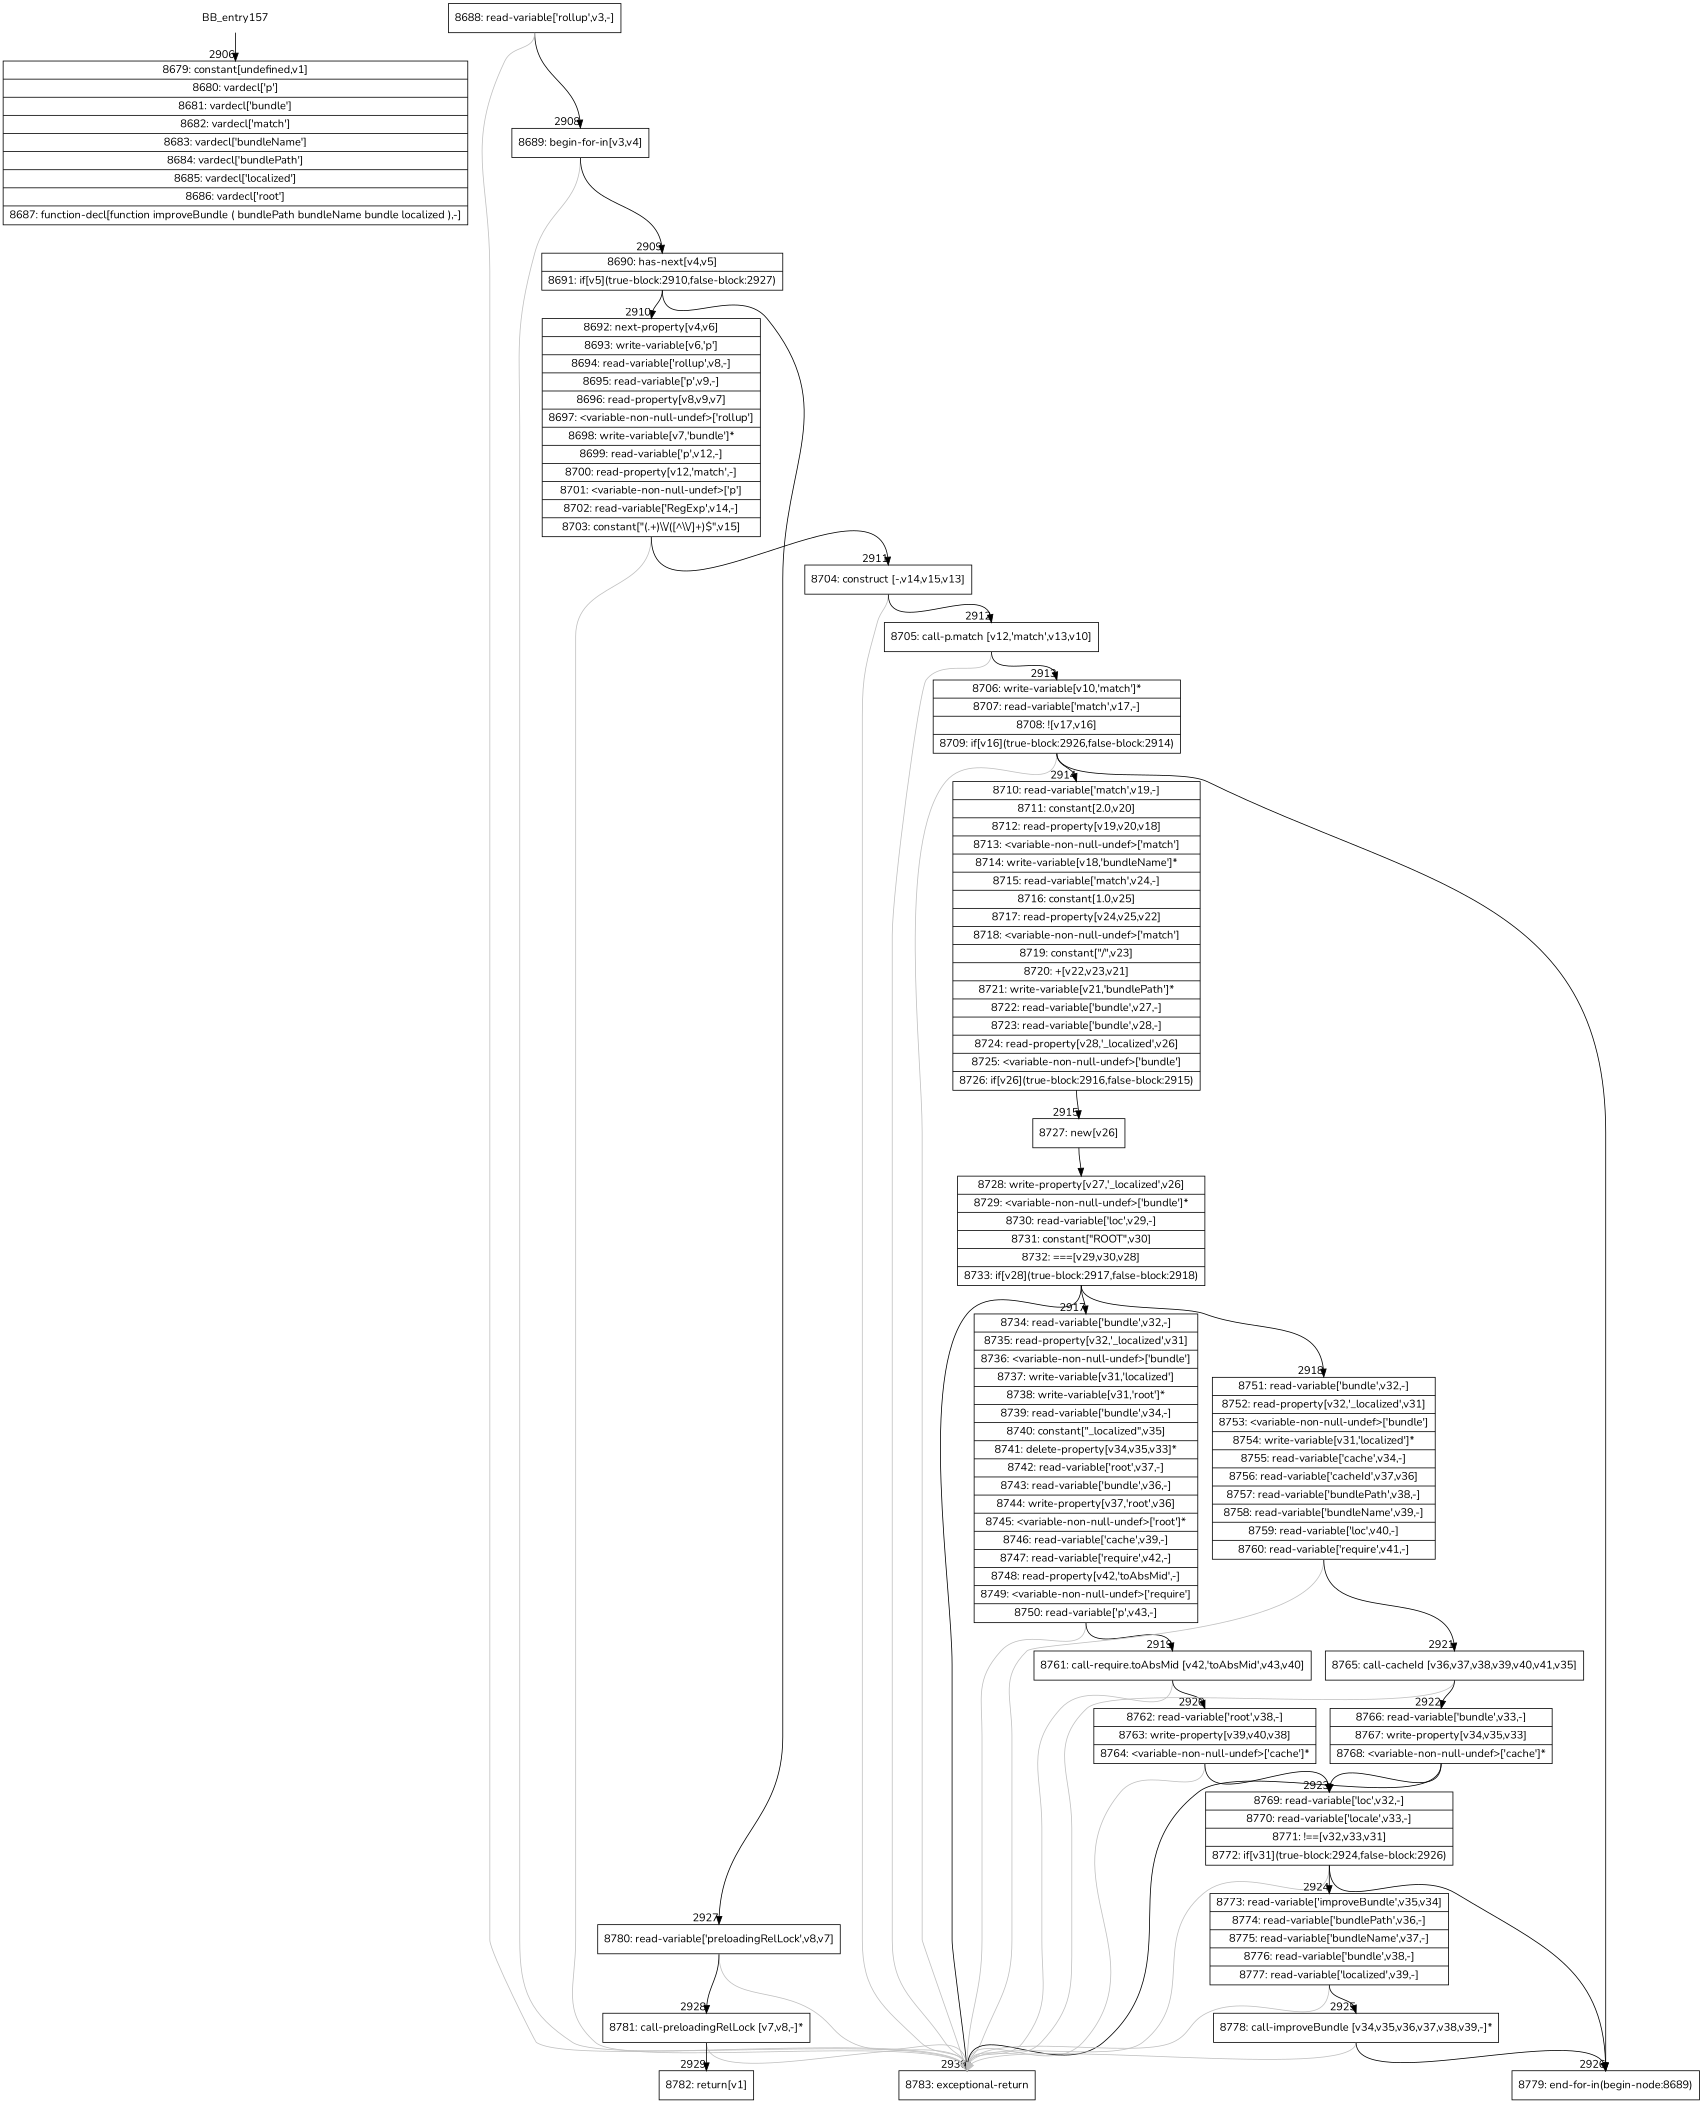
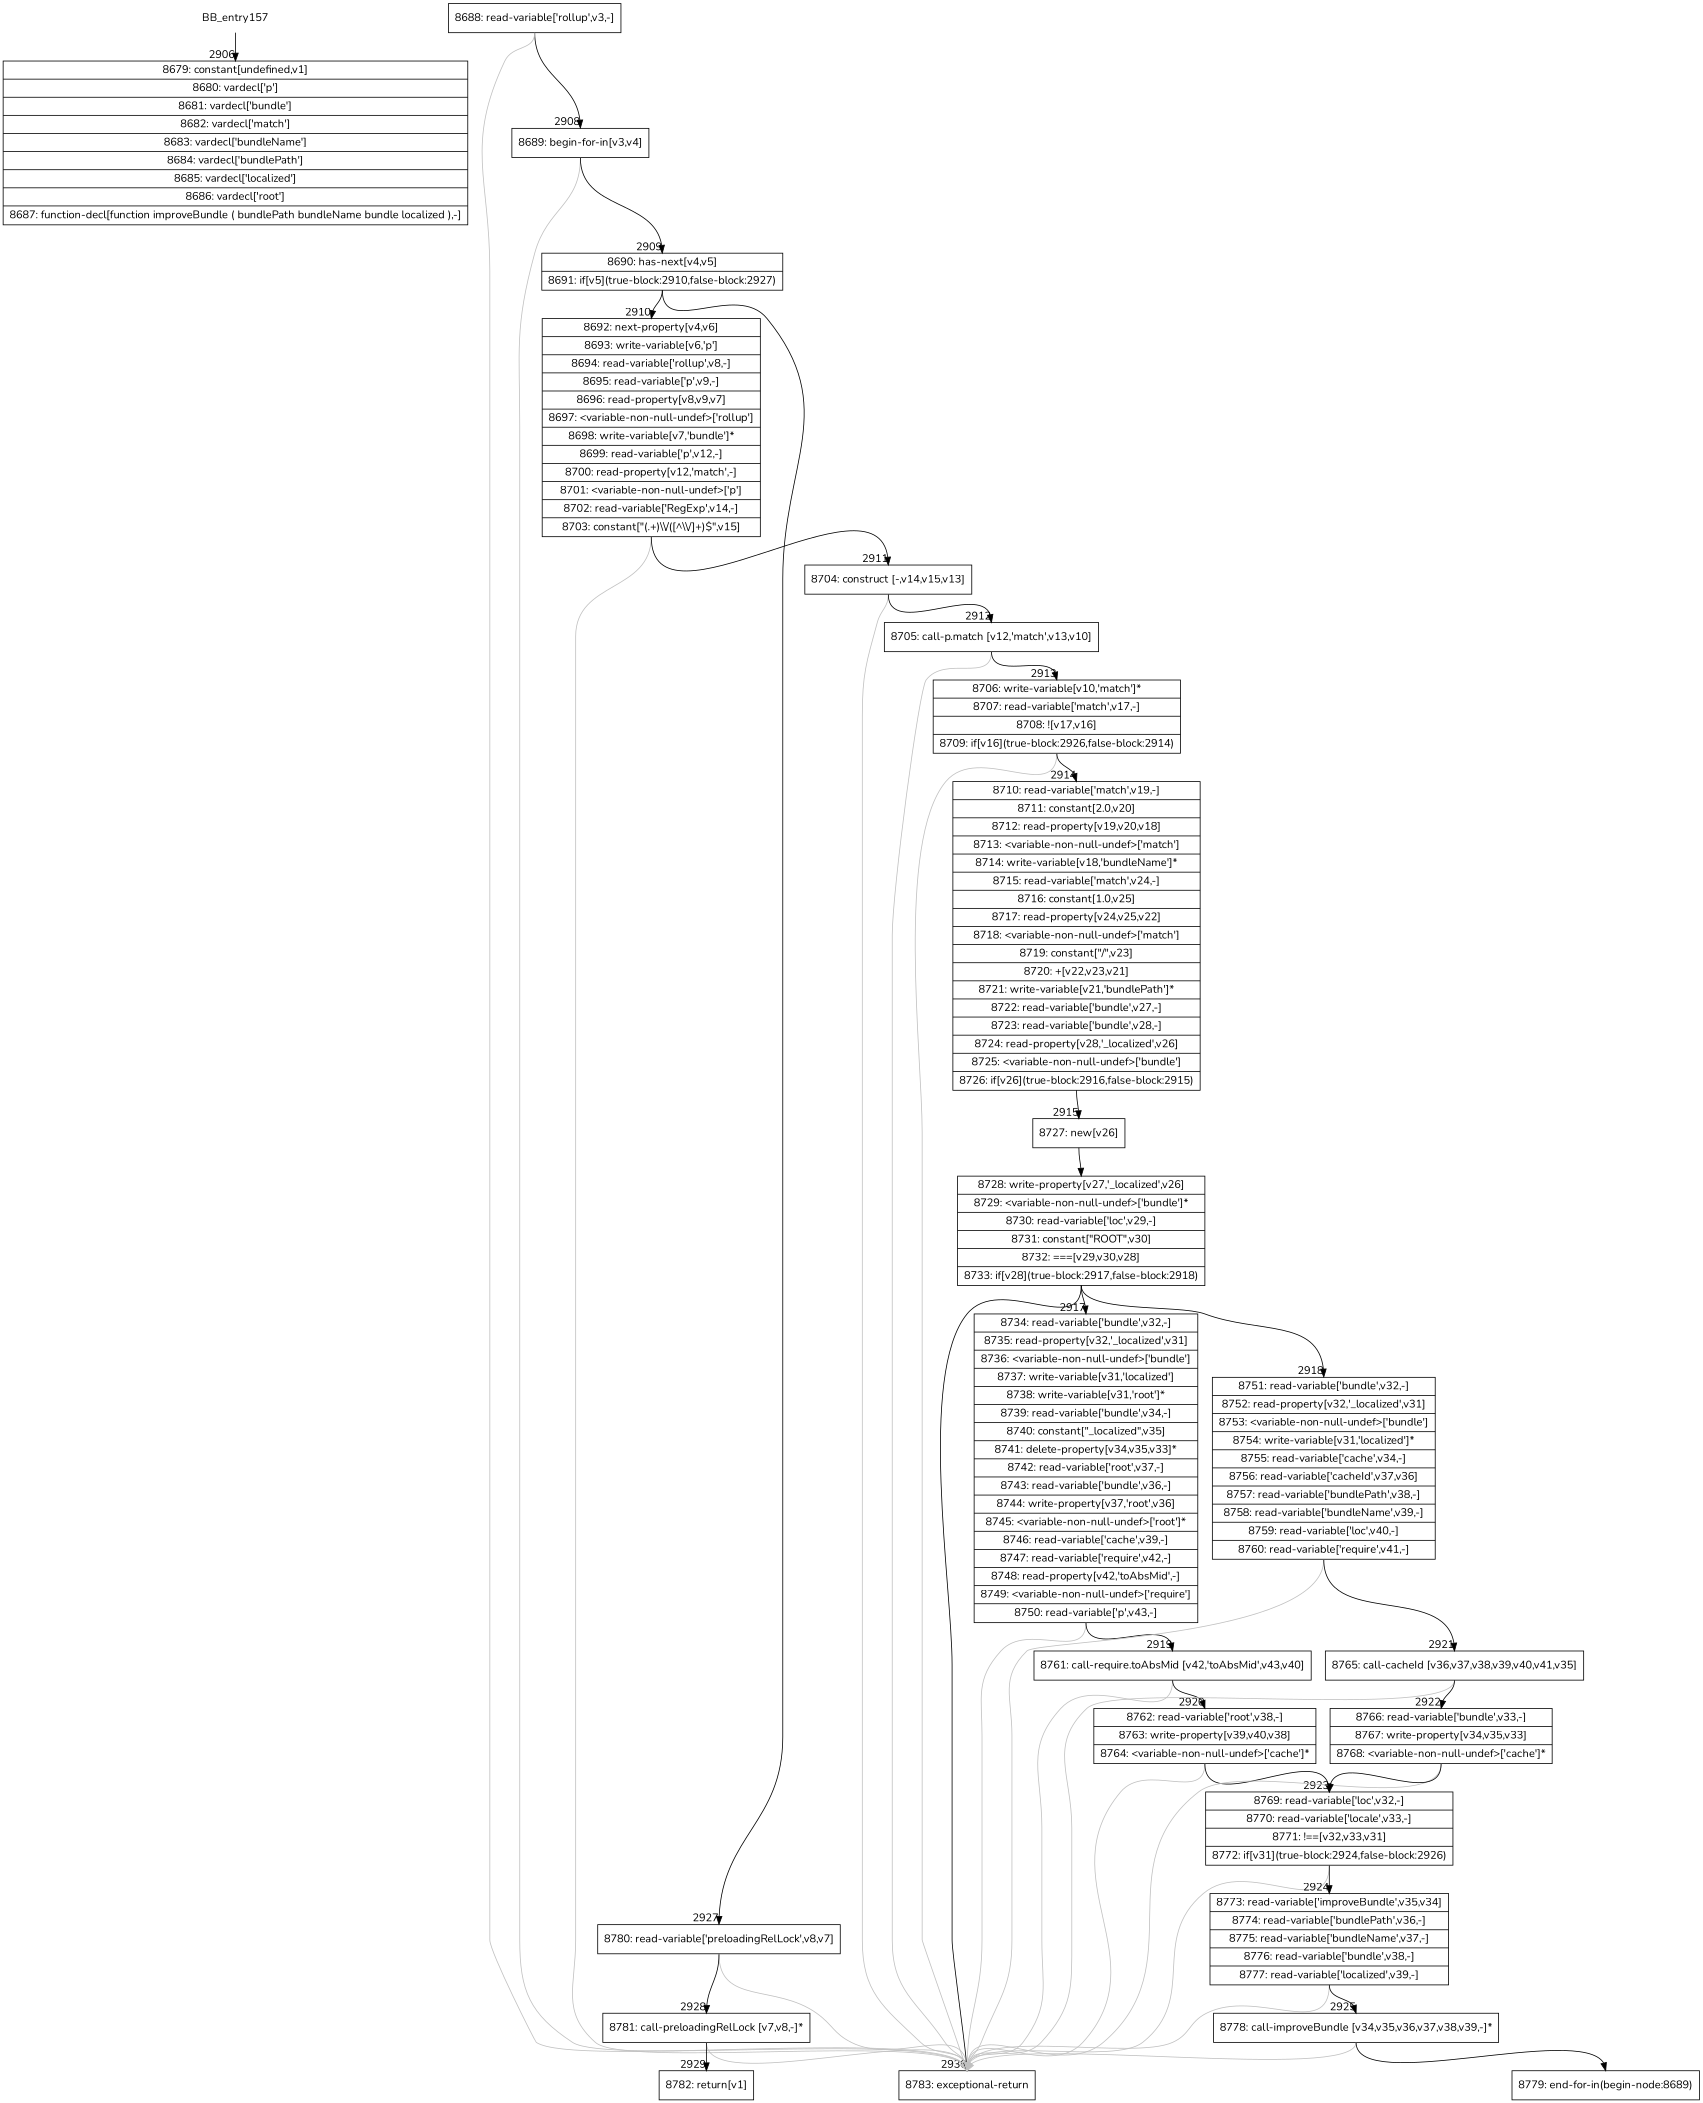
edge "8706: write-variable[v10,'match']*" -> "8779: end-for-in(begin-node:8689)": removed
edge "8766: read-variable['bundle',v33,-]" -> "8783: exceptional-return": color black -> gray
edge "8769: read-variable['loc',v32,-]" -> "8779: end-for-in(begin-node:8689)": removed
